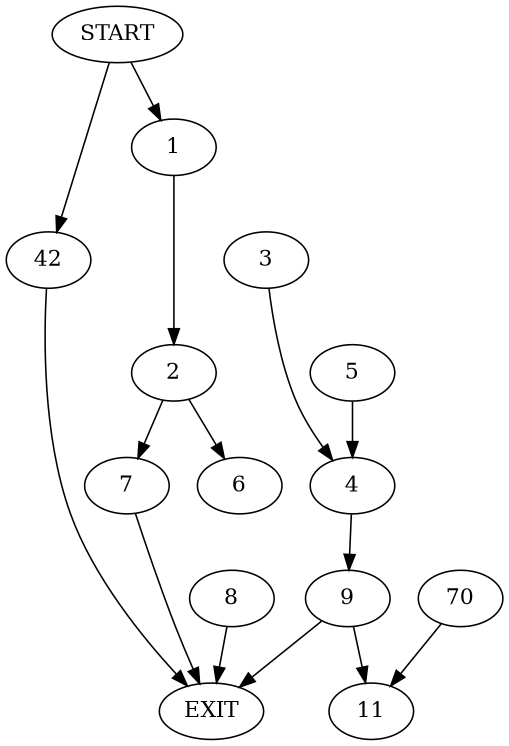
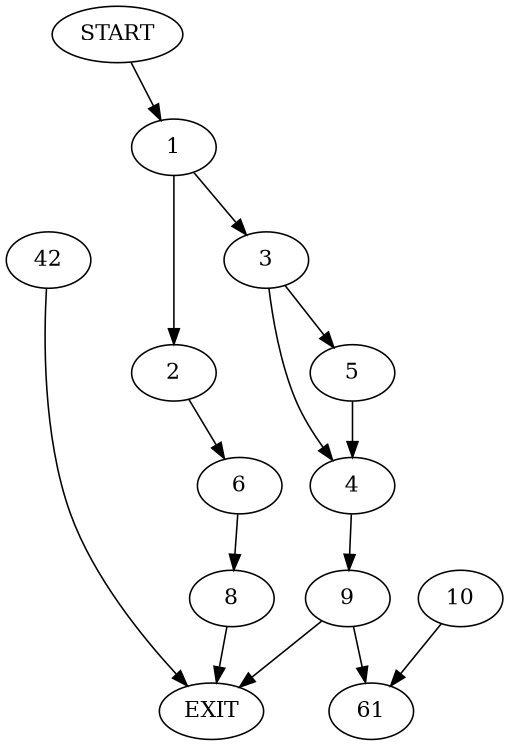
edge "START" -> "42": removed
edge "1" -> "3": added
edge "3" -> "5": added
node "7": removed
edge "6" -> "8": added
node "70": label "70" -> "10"
node "11": label "11" -> "61"
